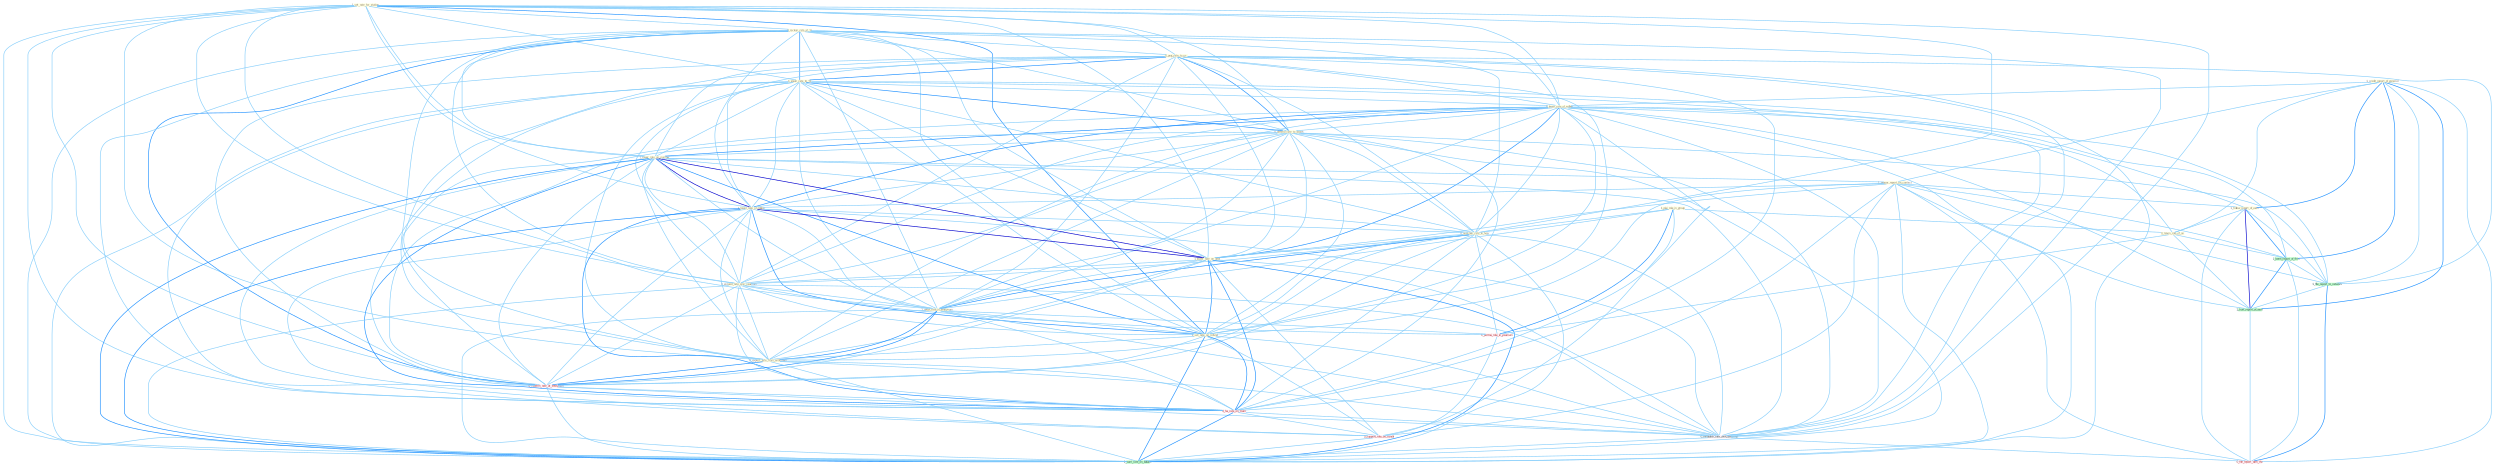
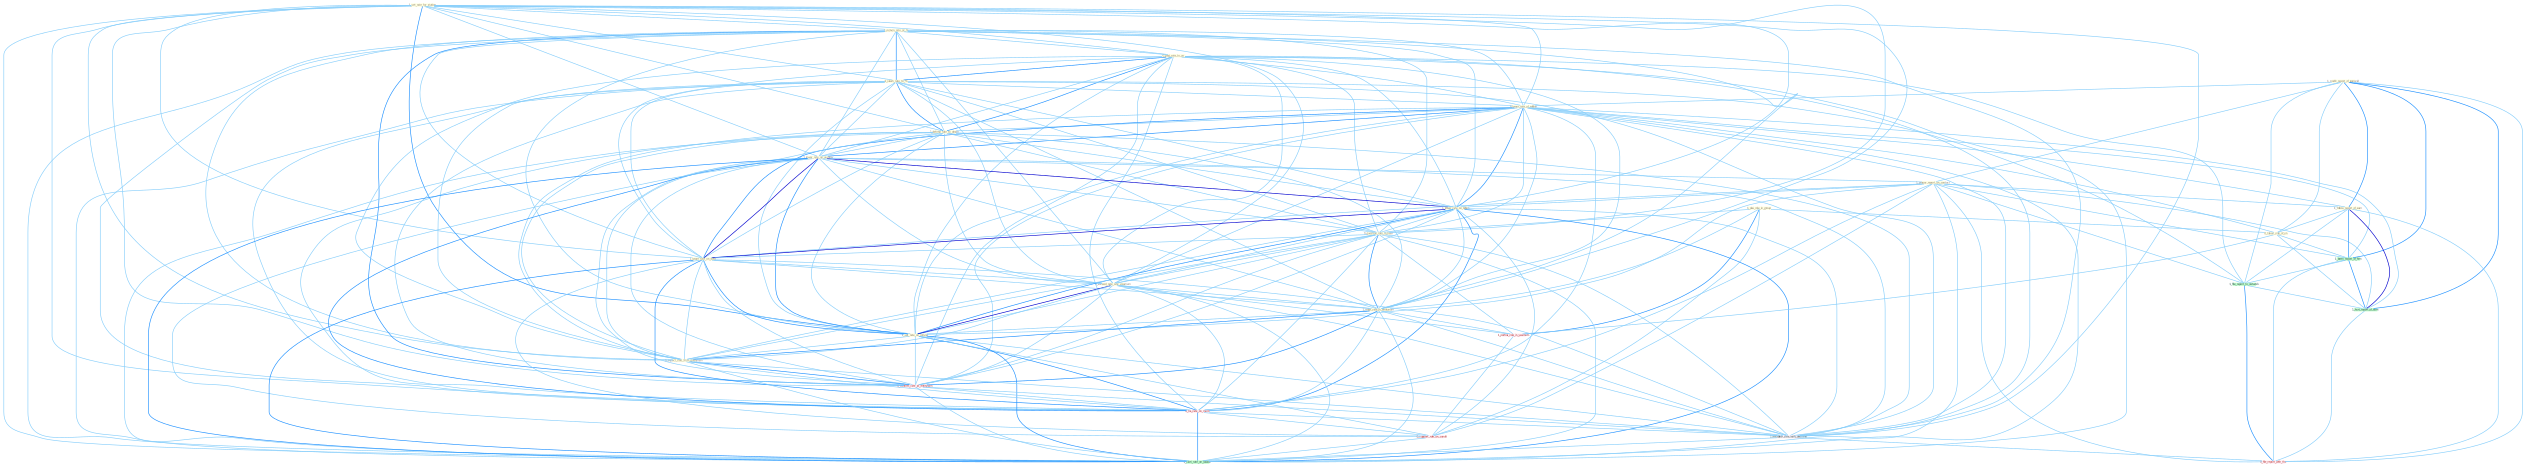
edge "0_defend_rate_to_death" -- "1_file_report_to_network": removed
edge "0_exceed_rate_sinc_yearnum" -- "1_set_rate_on_refund": color #87cefa -> #0000cd
